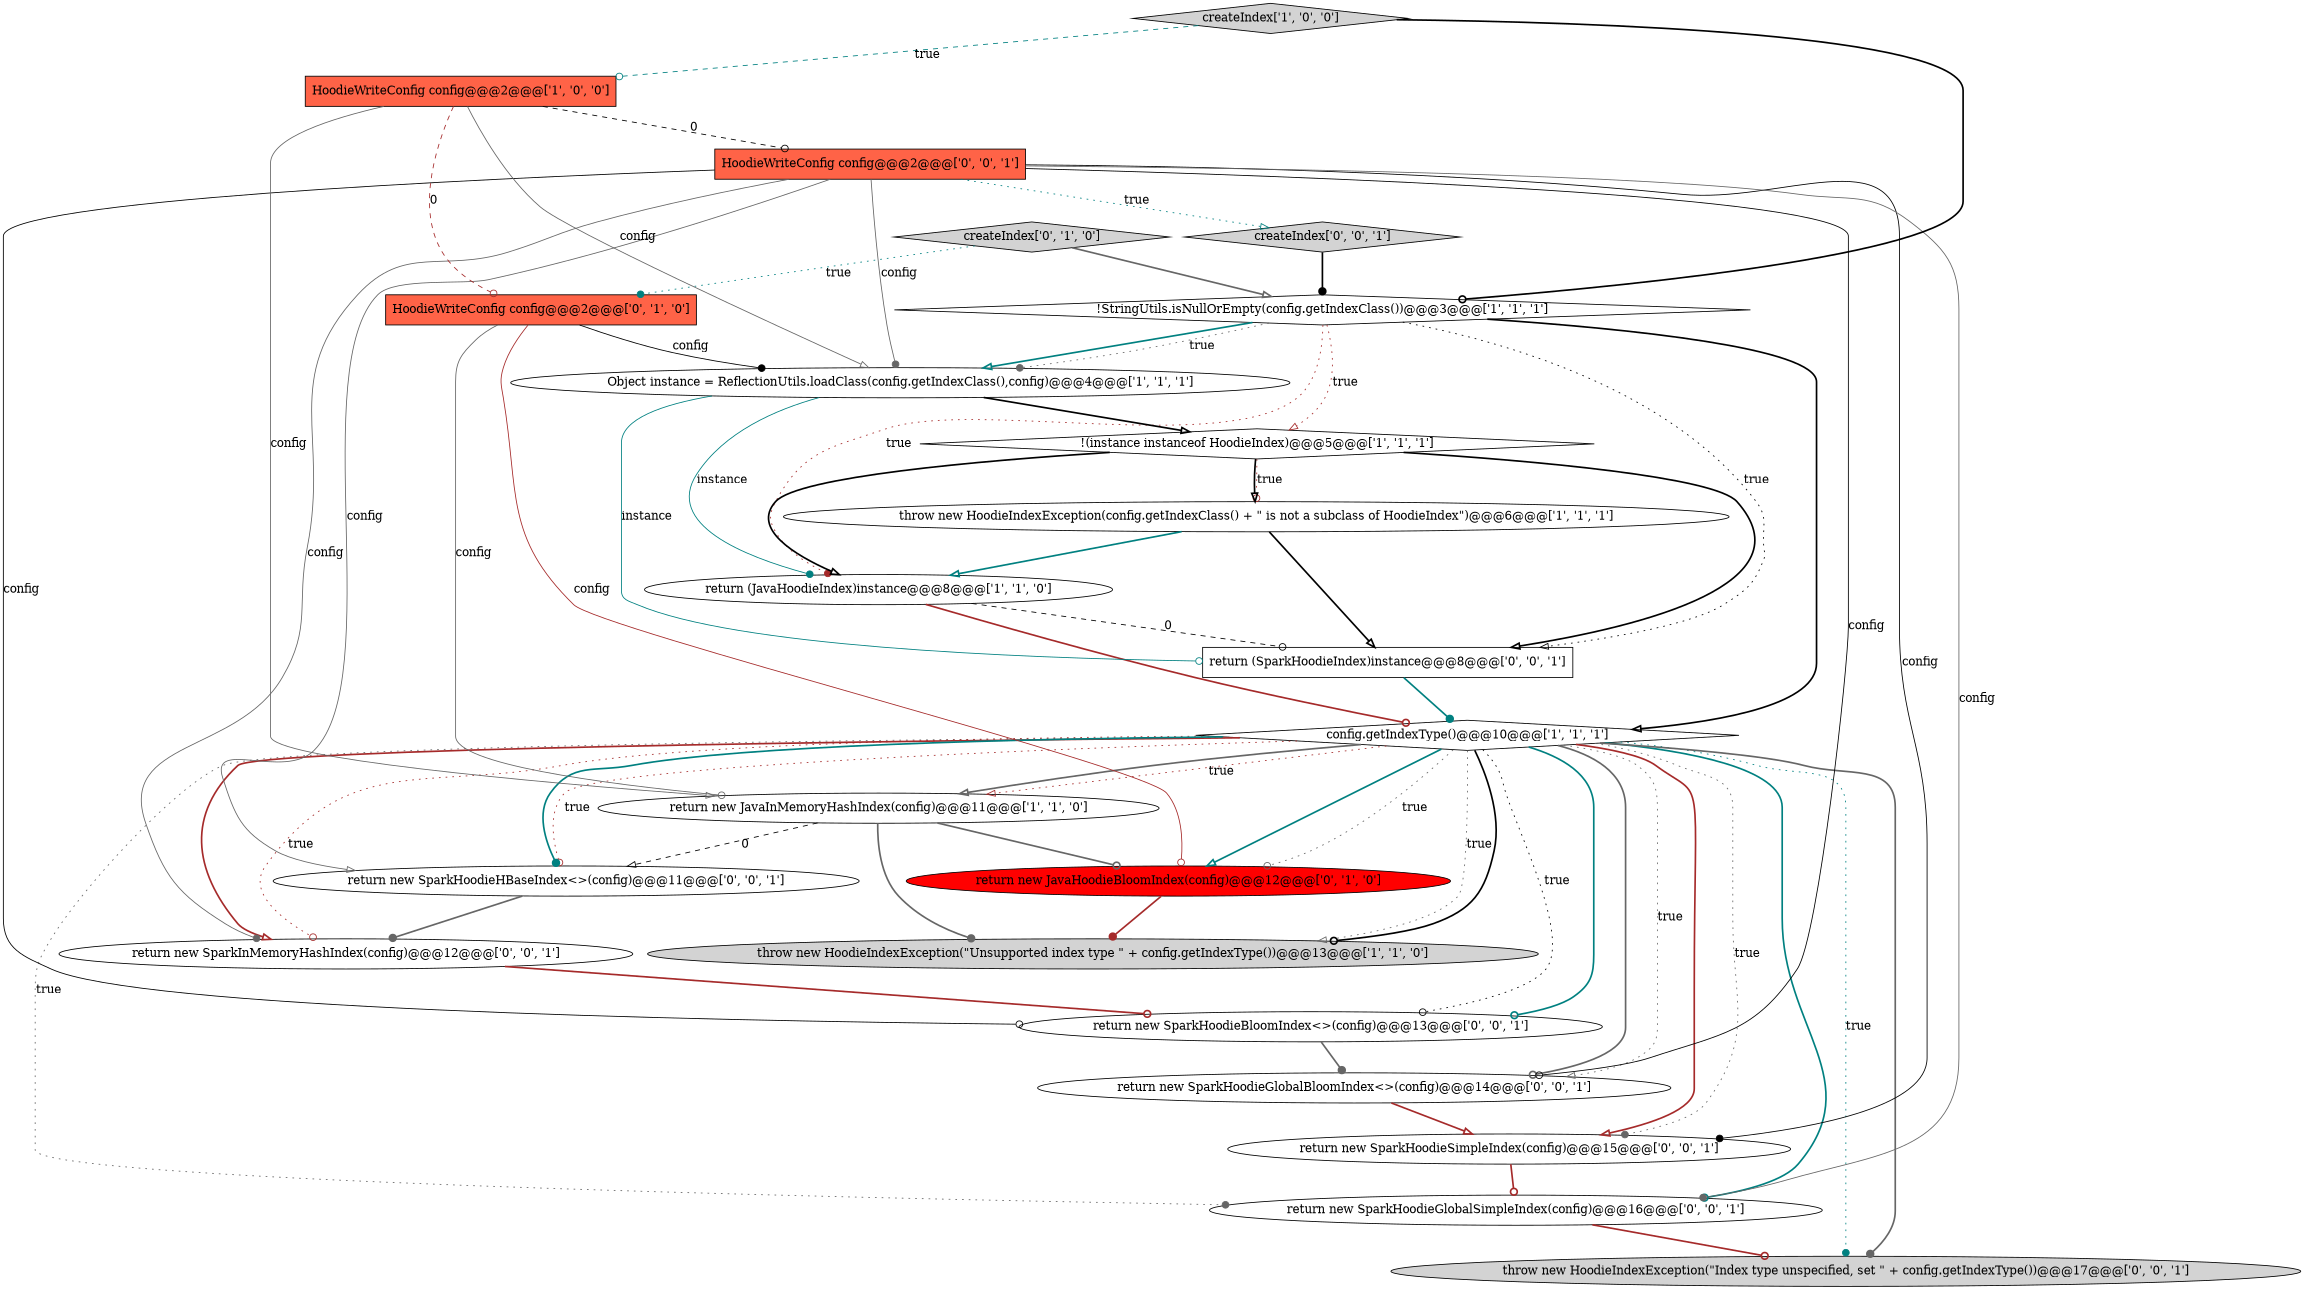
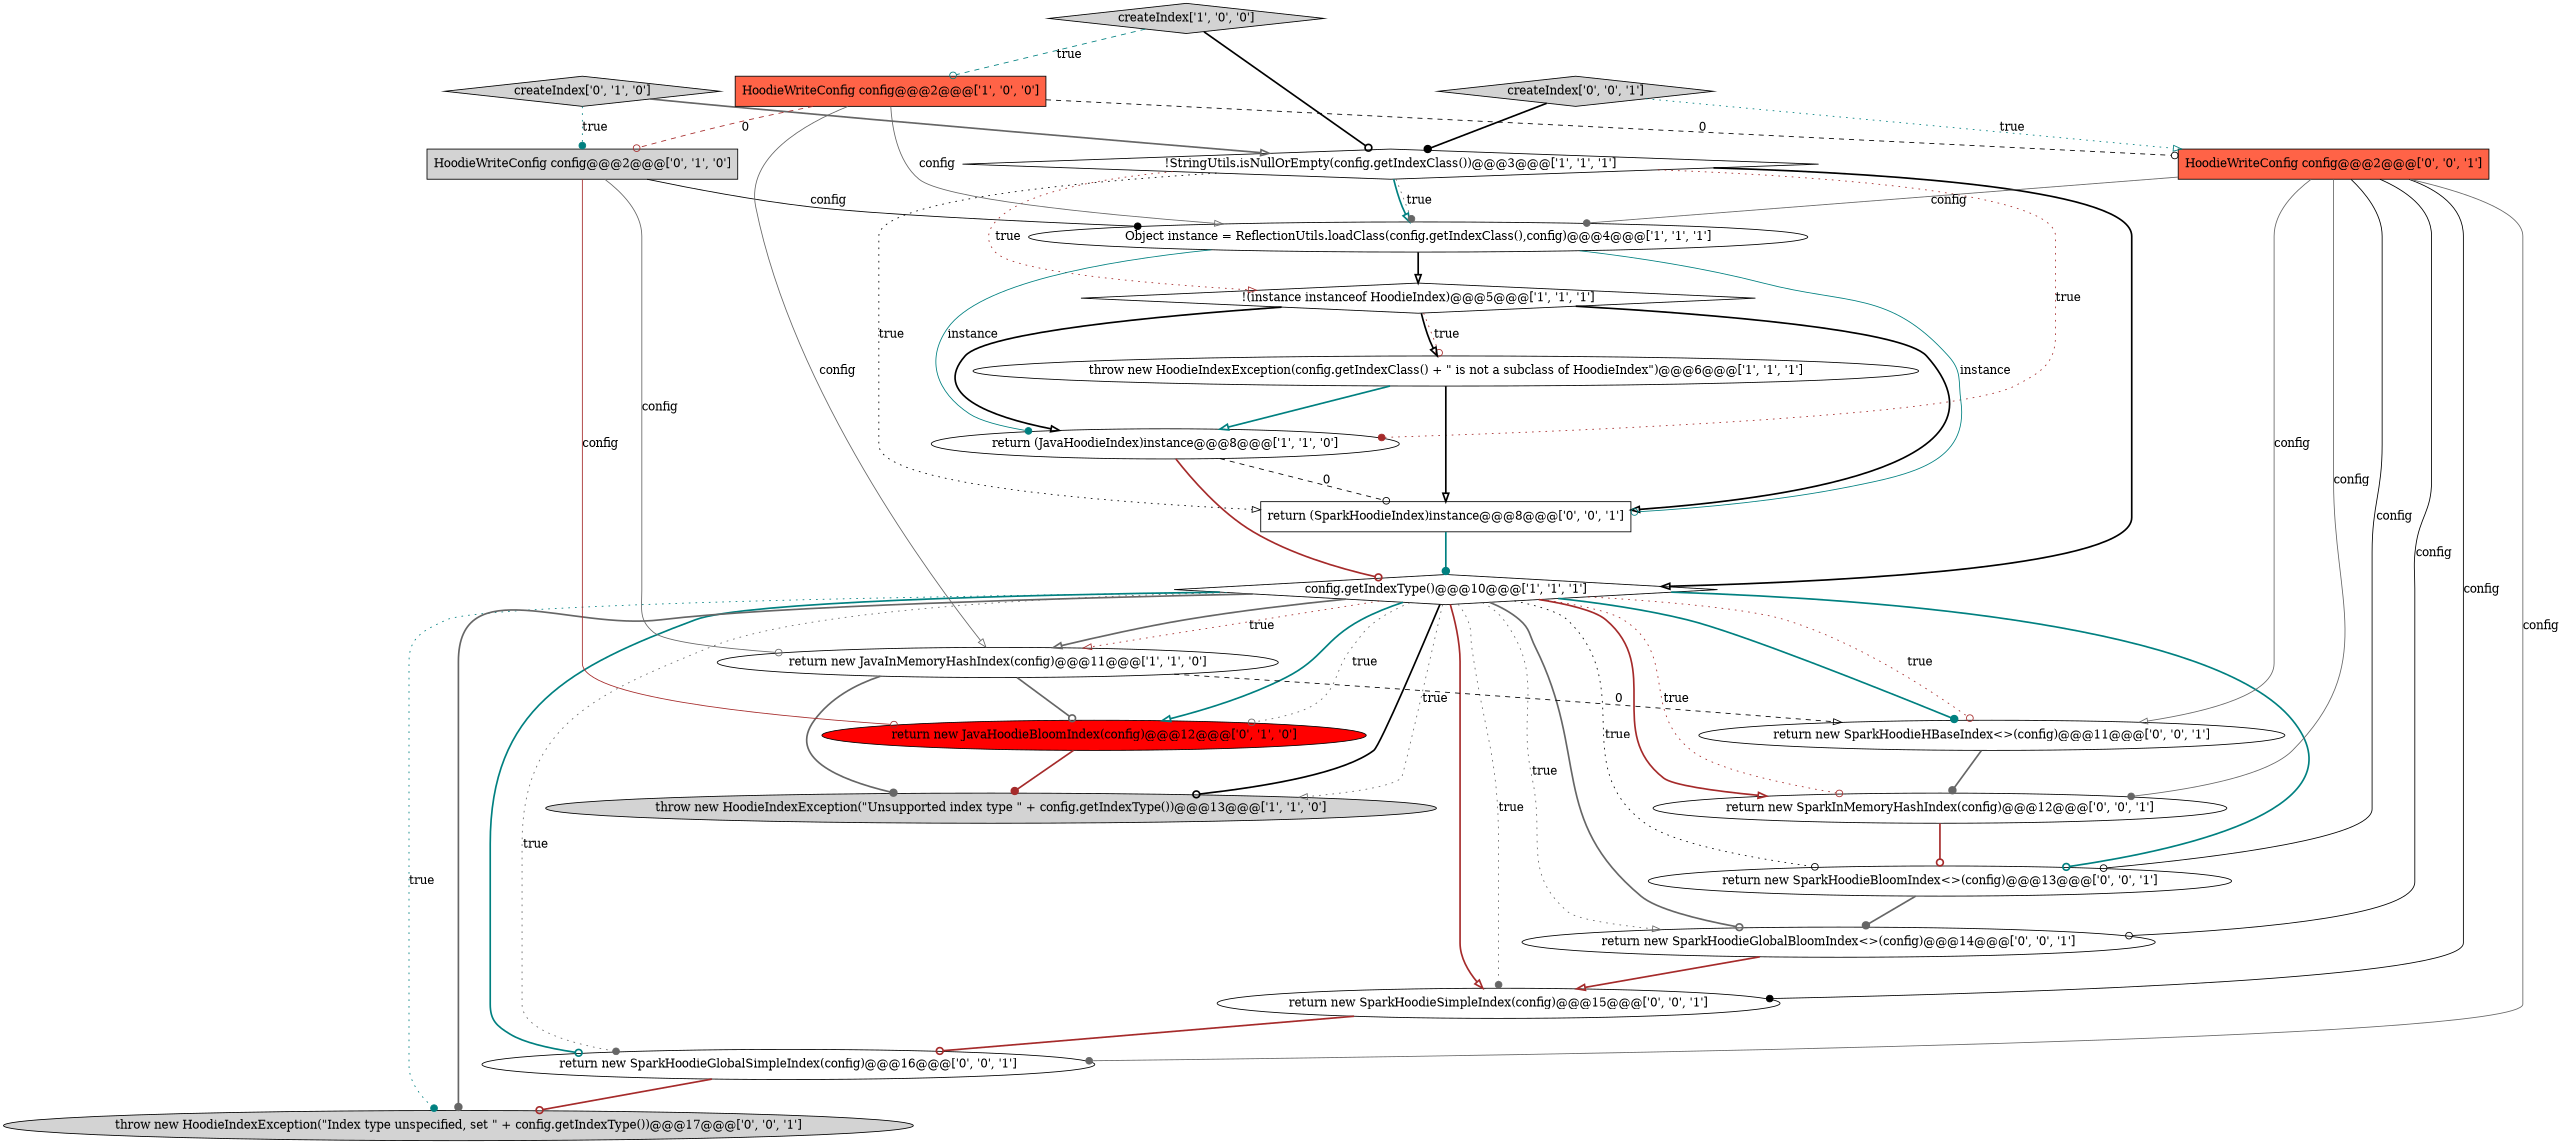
edge "HoodieWriteConfig config@@@2@@@['0', '0', '1']" -> "createIndex['0', '0', '1']": reversed
node "HoodieWriteConfig config@@@2@@@['0', '1', '0']": fillcolor tomato -> lightgray
